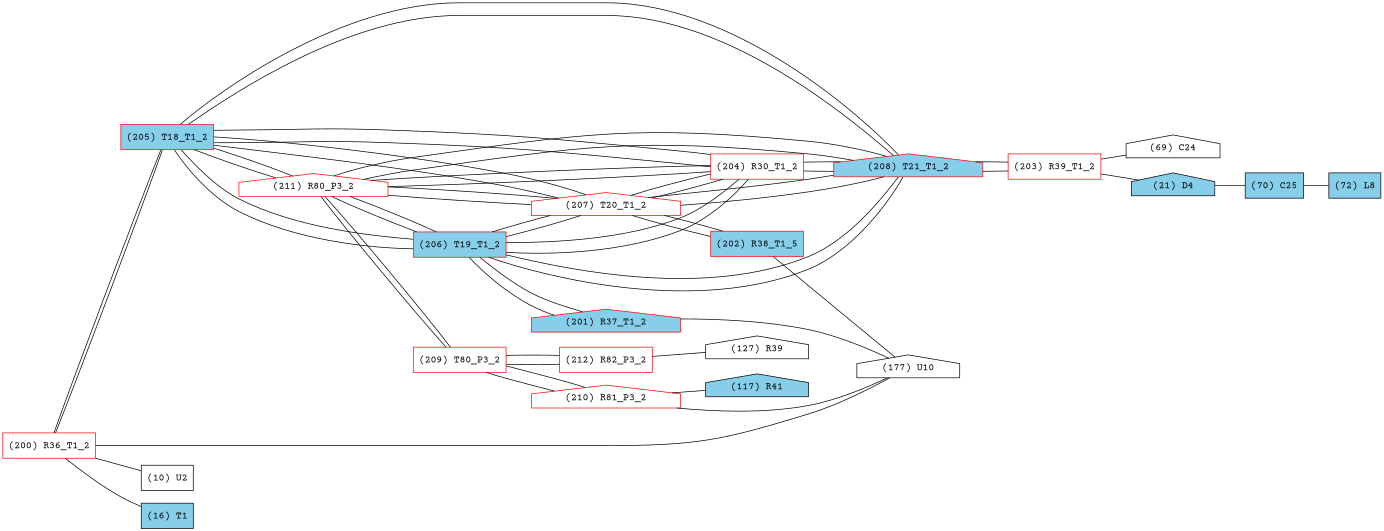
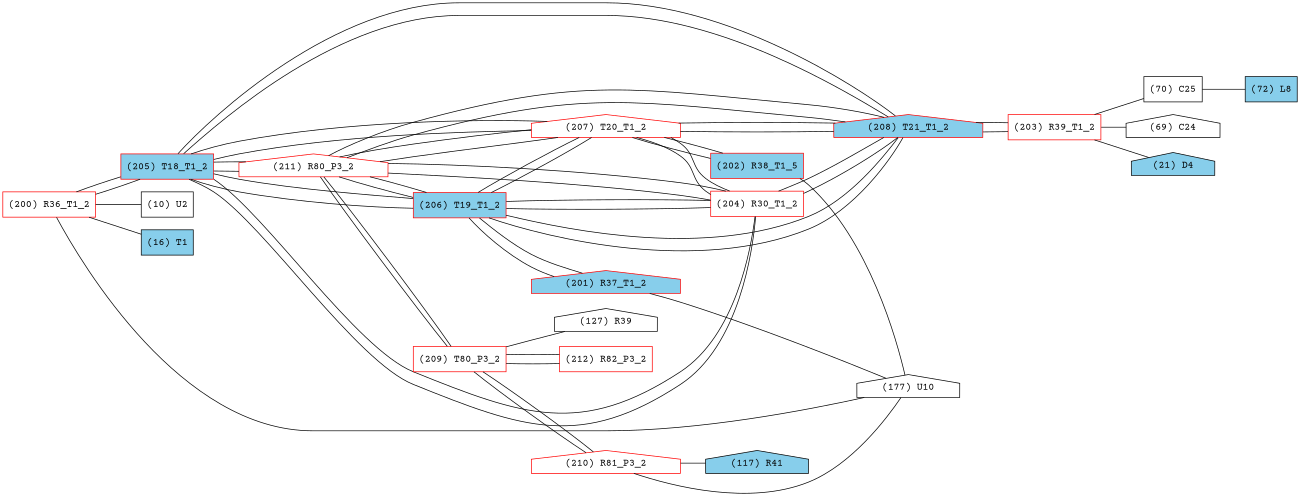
edge "(21) D4" -- "(70) C25": now "(203) R39_T1_2" -- "(70) C25"
node "(70) C25": fillcolor skyblue -> white
edge "(127) R39" -- "(212) R82_P3_2": now "(127) R39" -- "(209) T80_P3_2"
